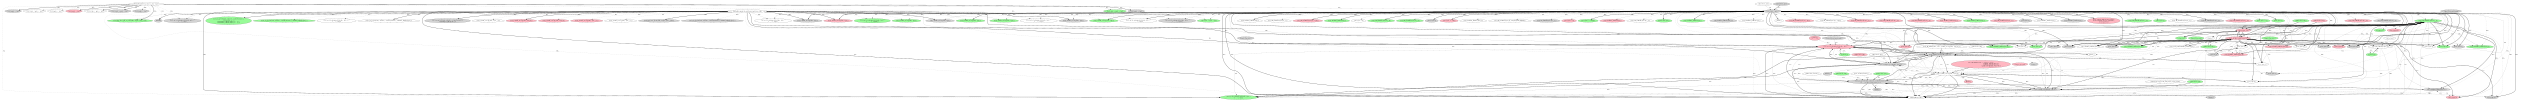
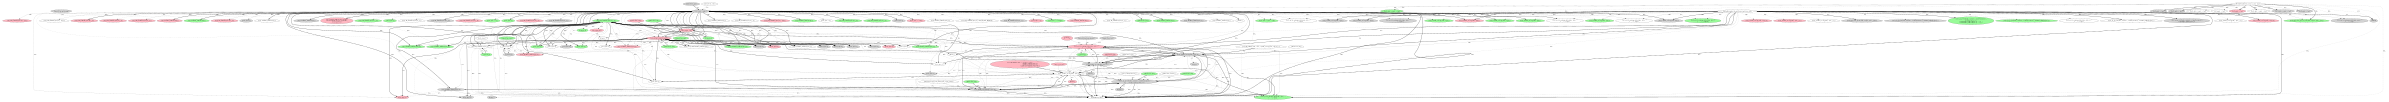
node "(Call,EXTRACT_32BITS(tptr+4))": added
